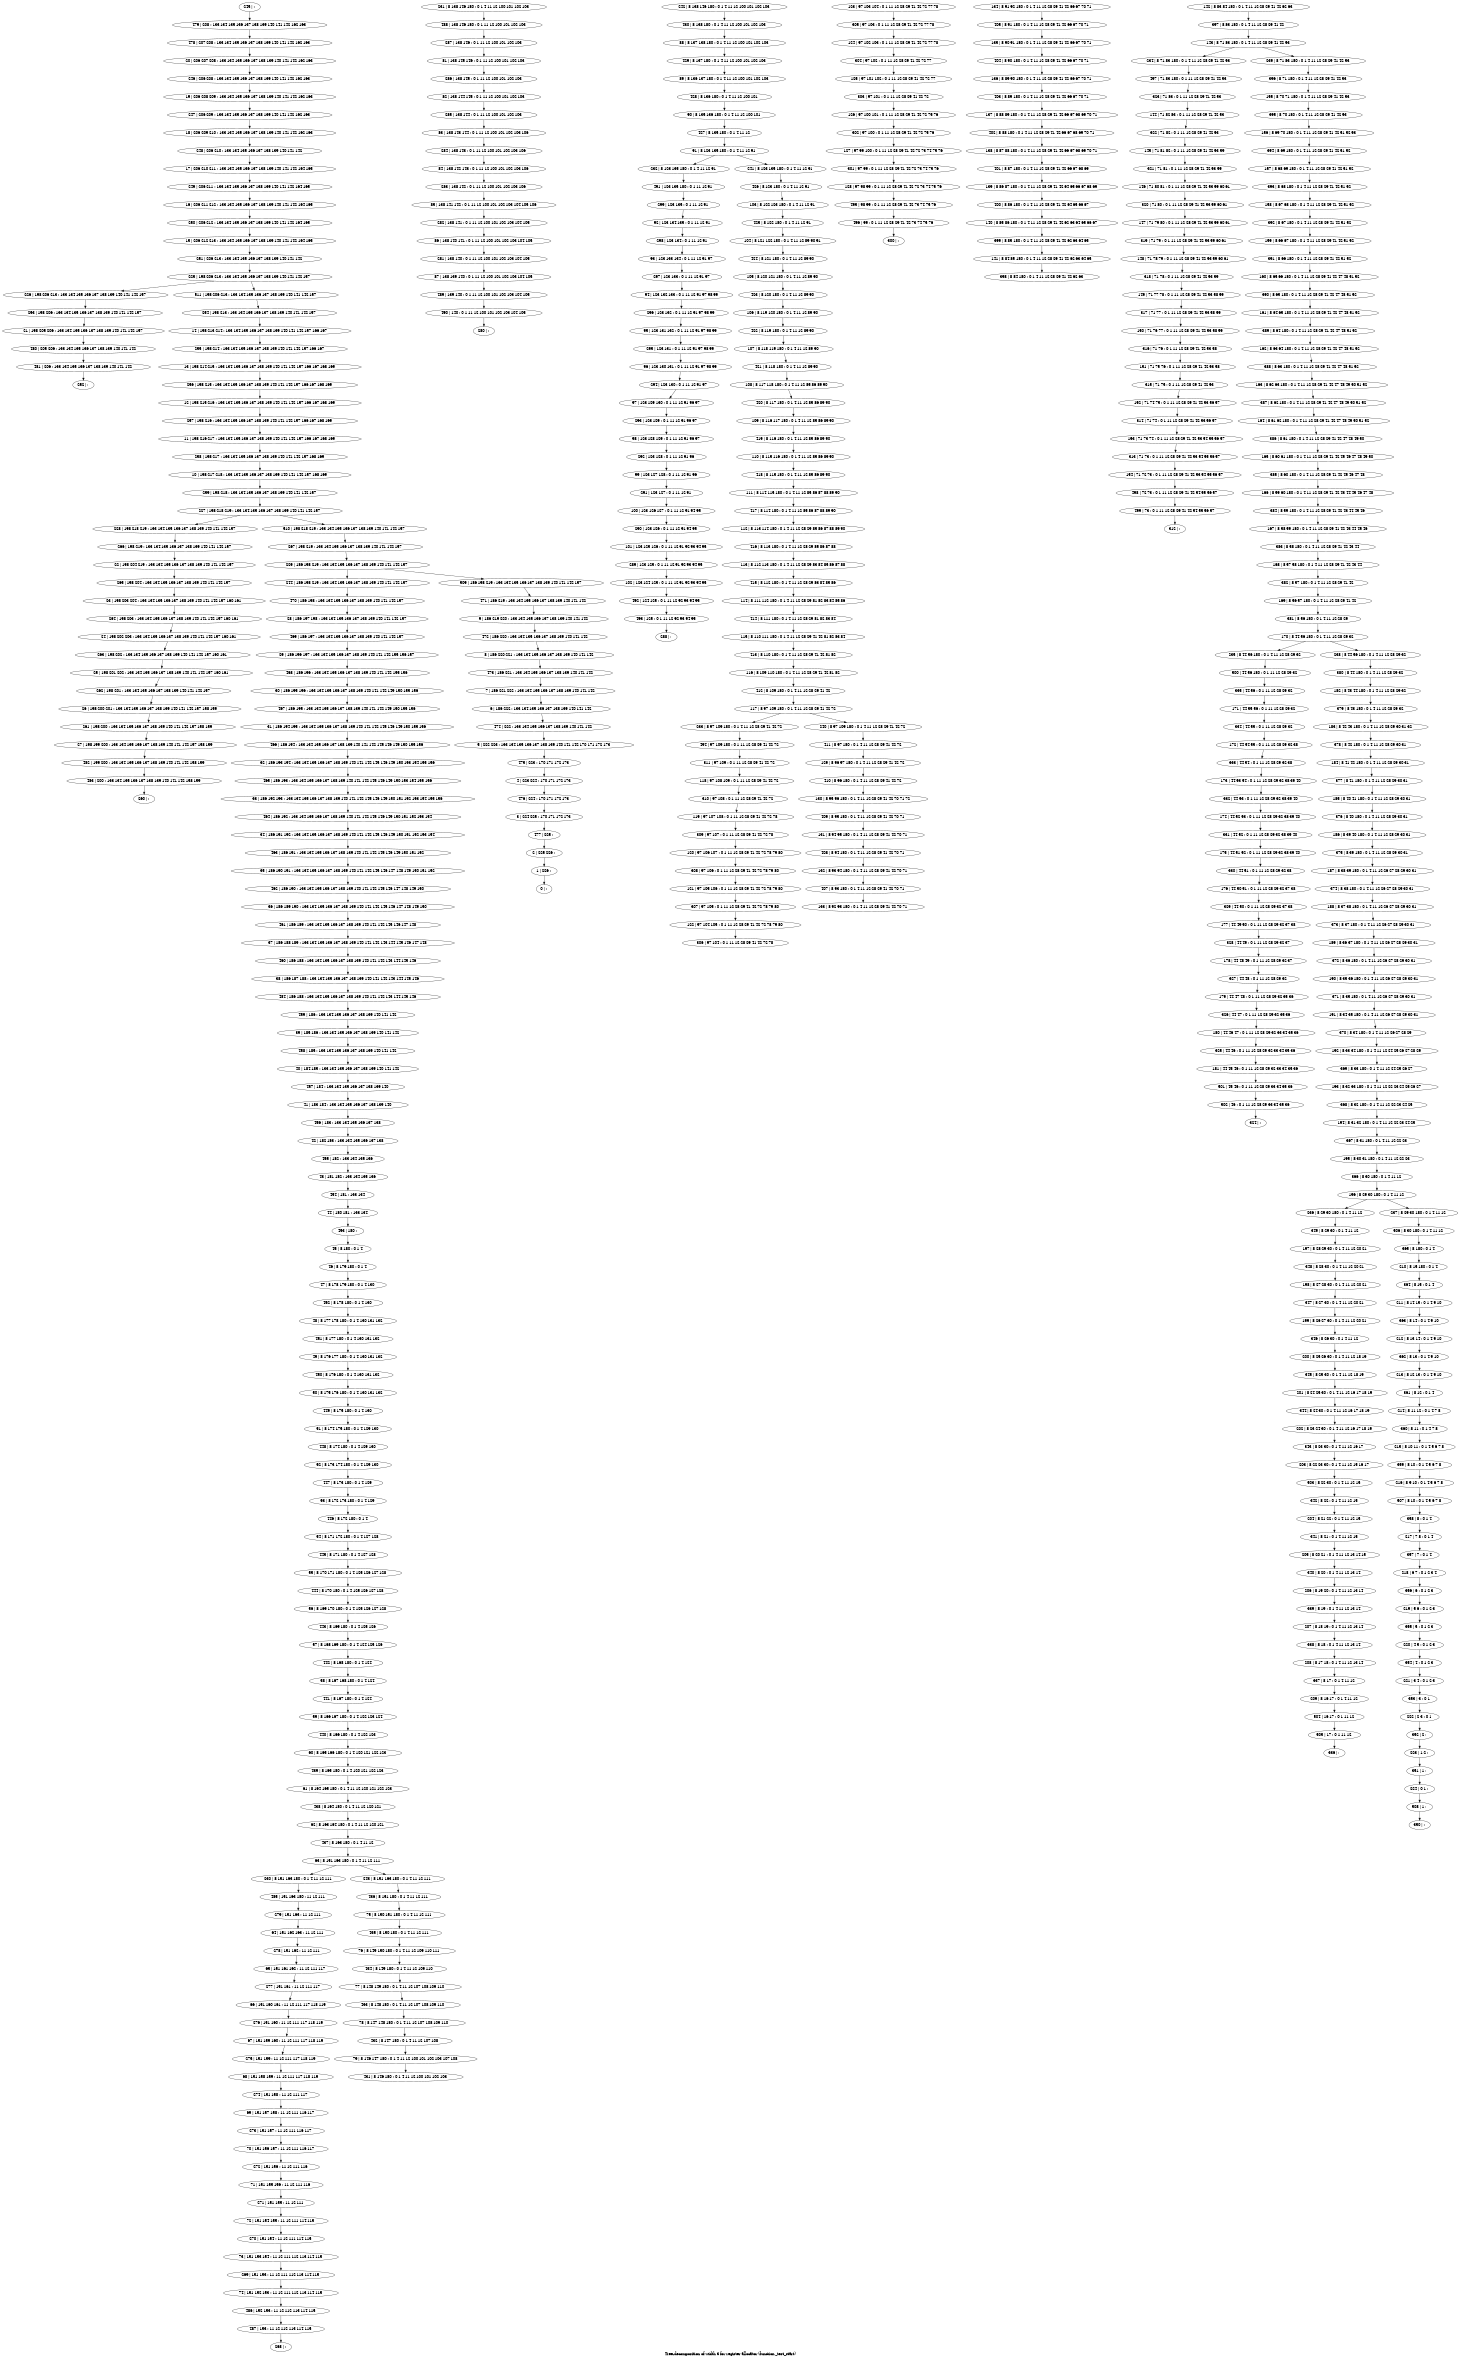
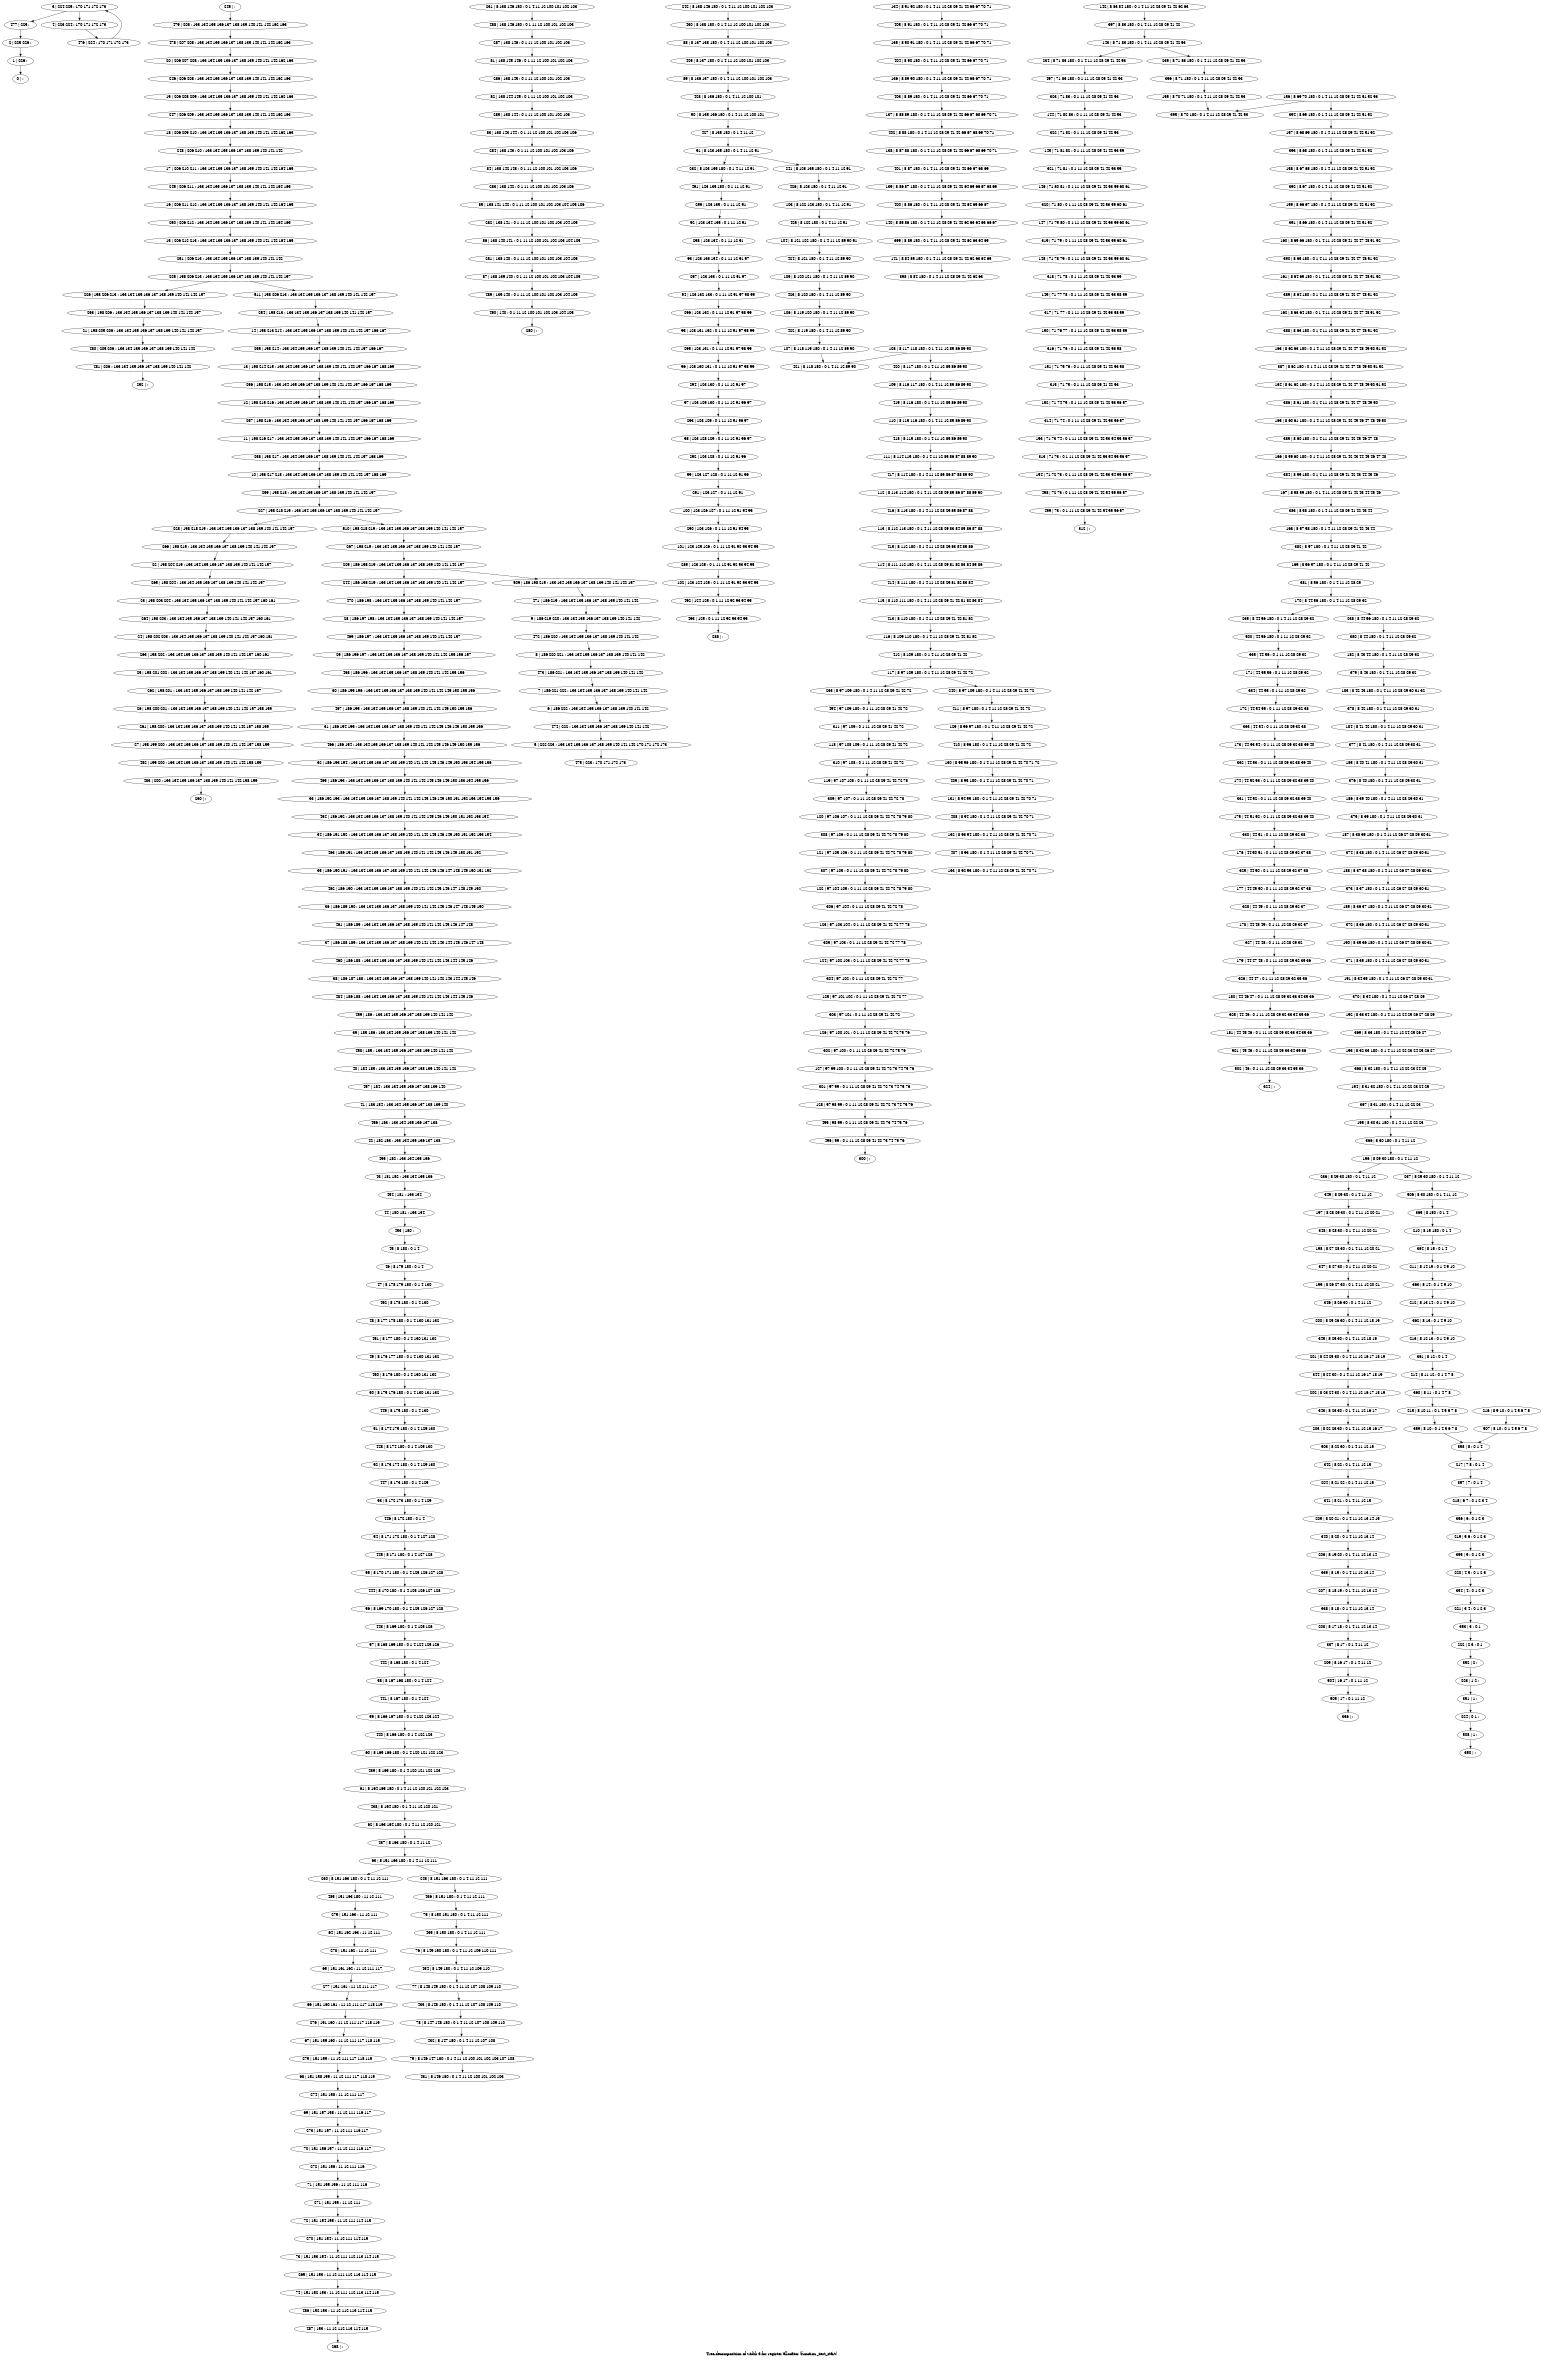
edge "395 | 8 70 180 : 0 1 4 11 12 28 29 41 42 53" -> "156 | 8 69 70 180 : 0 1 4 11 12 28 29 41 42 51 52 53": reversed
edge "421 | 8 118 180 : 0 1 4 11 12 89 90" -> "108 | 8 117 118 180 : 0 1 4 11 12 85 86 89 90": reversed
edge "475 | 223 : 170 171 172 173" -> "4 | 223 224 : 170 171 172 173": now "3 | 224 225 : 170 171 172 173" -> "4 | 223 224 : 170 171 172 173"
edge "306 | 97 104 : 0 1 11 12 28 29 41 42 72 78" -> "123 | 97 103 104 : 0 1 11 12 28 29 41 42 72 77 78": added
edge "359 | 8 10 : 0 1 4 5 6 7 8" -> "216 | 8 9 10 : 0 1 4 5 6 7 8": now "359 | 8 10 : 0 1 4 5 6 7 8" -> "358 | 8 : 0 1 4"
